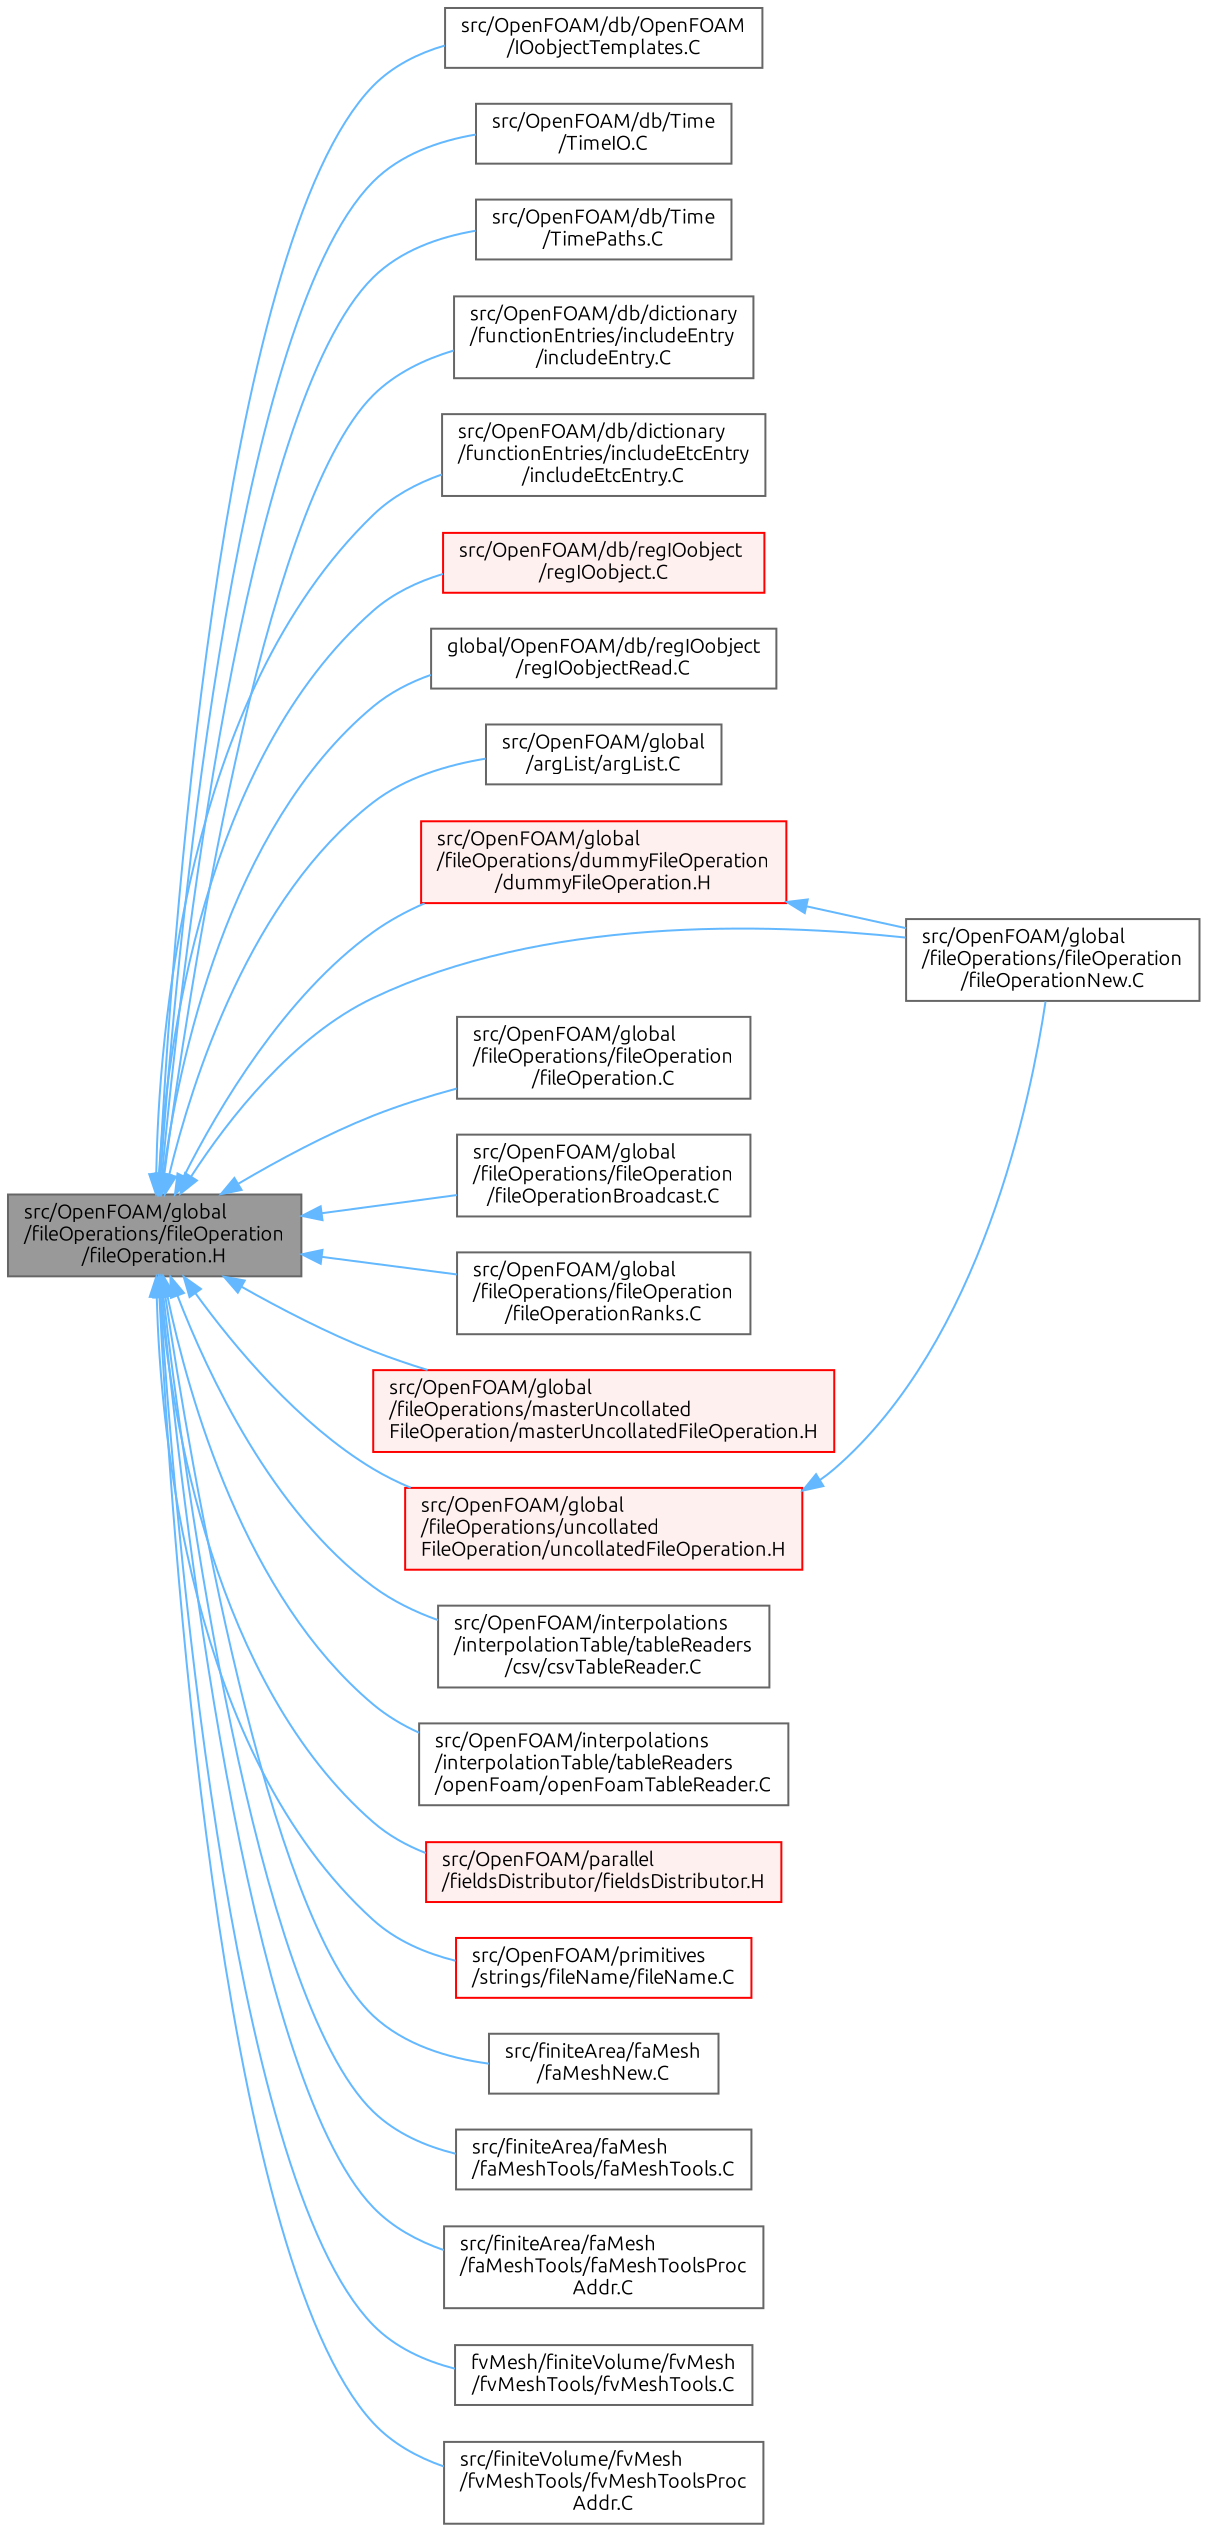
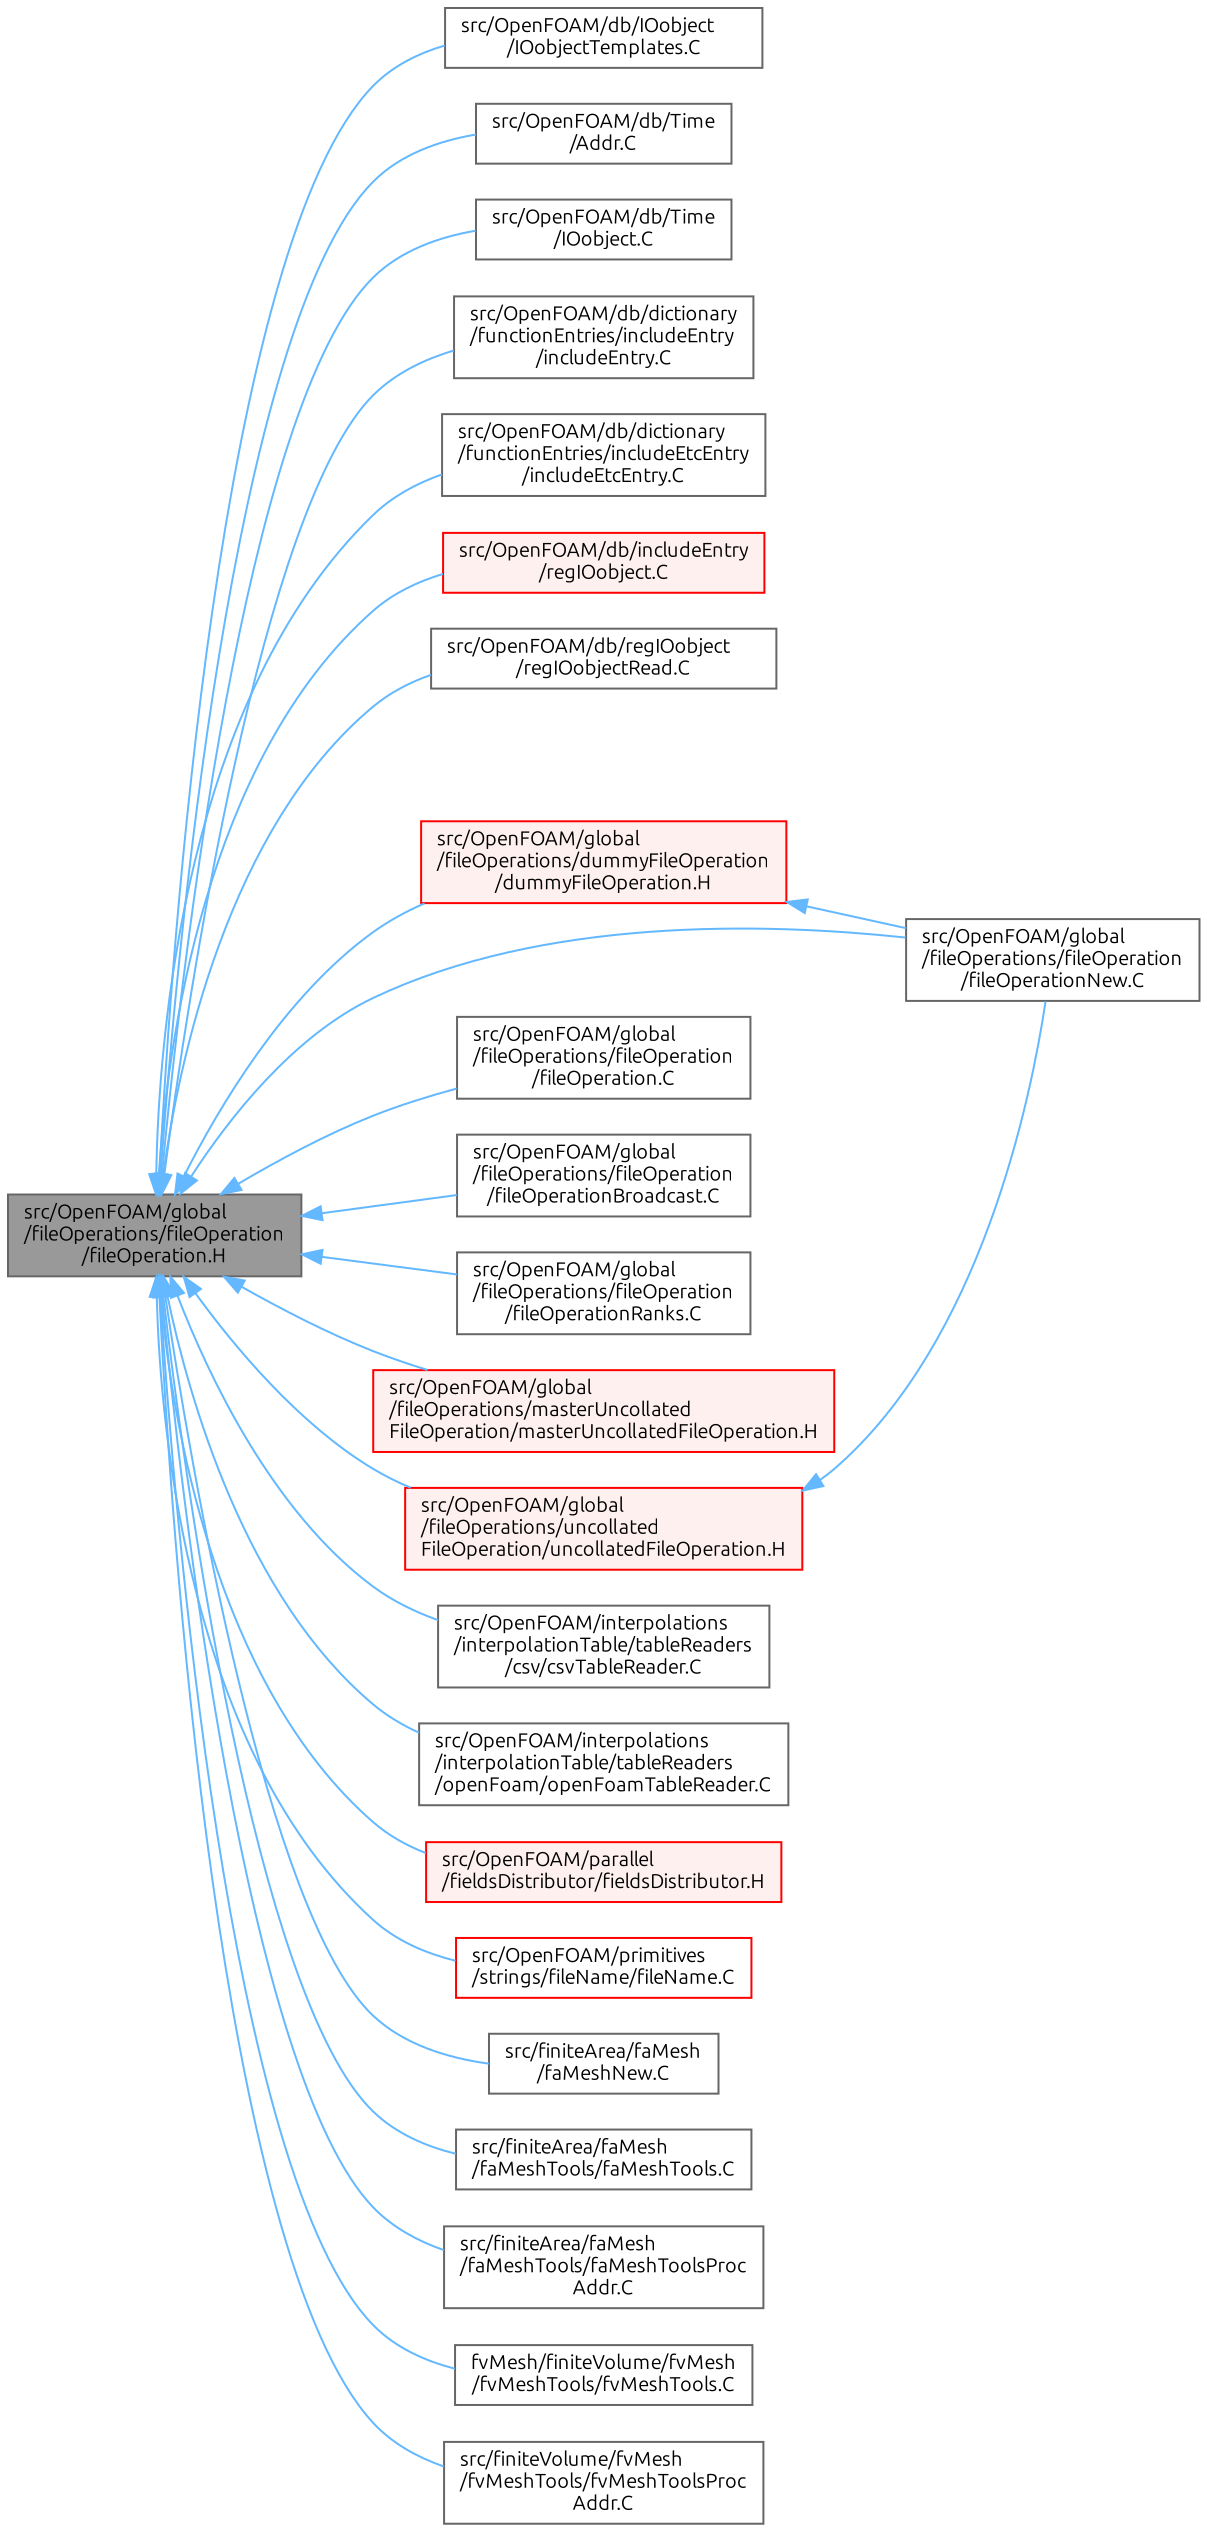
node "src/OpenFOAM/db/OpenFOAM /IOobjectTemplates.C": label "src/OpenFOAM/db/OpenFOAM /IOobjectTemplates.C" -> "src/OpenFOAM/db/IOobject /IOobjectTemplates.C"
node "src/OpenFOAM/db/Time /TimeIO.C": label "src/OpenFOAM/db/Time /TimeIO.C" -> "src/OpenFOAM/db/Time /Addr.C"
node "src/OpenFOAM/db/Time /TimePaths.C": label "src/OpenFOAM/db/Time /TimePaths.C" -> "src/OpenFOAM/db/Time /IOobject.C"
node "src/OpenFOAM/db/regIOobject /regIOobject.C": label "src/OpenFOAM/db/regIOobject /regIOobject.C" -> "src/OpenFOAM/db/includeEntry /regIOobject.C"
node "global/OpenFOAM/db/regIOobject /regIOobjectRead.C": label "global/OpenFOAM/db/regIOobject /regIOobjectRead.C" -> "src/OpenFOAM/db/regIOobject /regIOobjectRead.C"
node "src/OpenFOAM/global /argList/argList.C": removed
